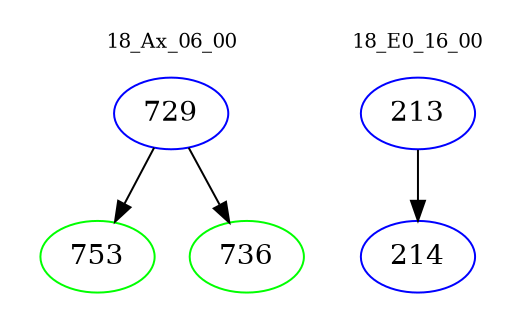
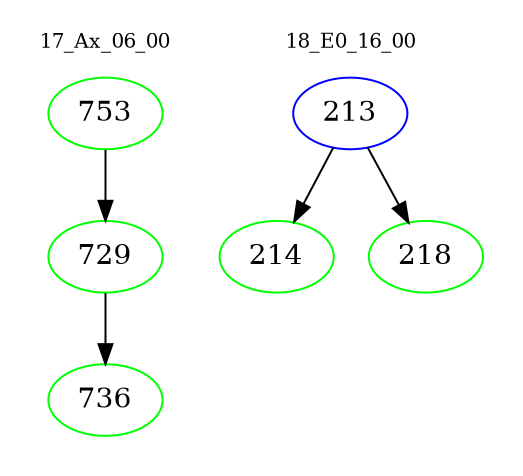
cluster "18_Ax_06_00": label "18_Ax_06_00" -> "17_Ax_06_00"
node "729": color blue -> green
edge "729" -> "753": reversed
node "214": color blue -> green
node "218": added
